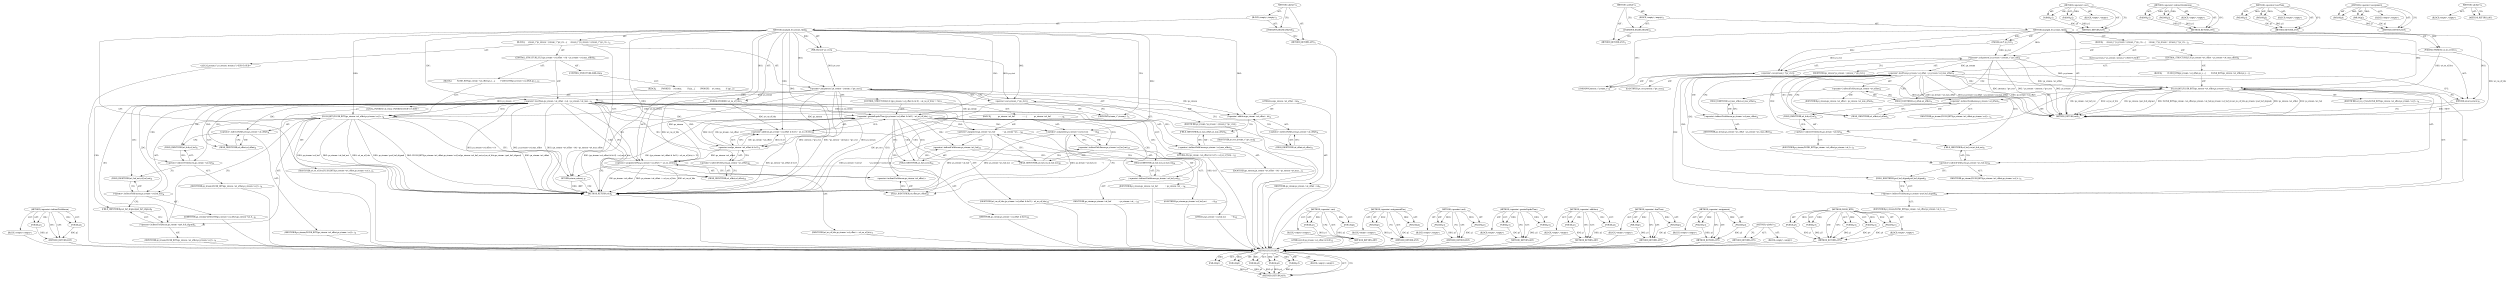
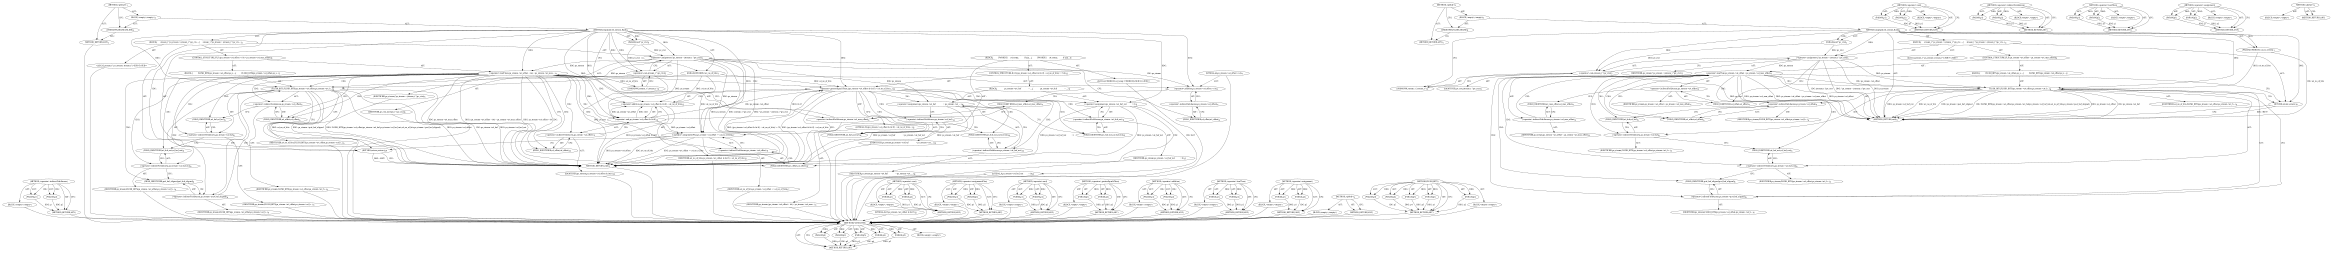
node "(CONTROL_STRUCTURE,ELSE,else)": removed
node "(IDENTIFIER,ps_stream,ps_stream->u4_offset + 64)": removed
